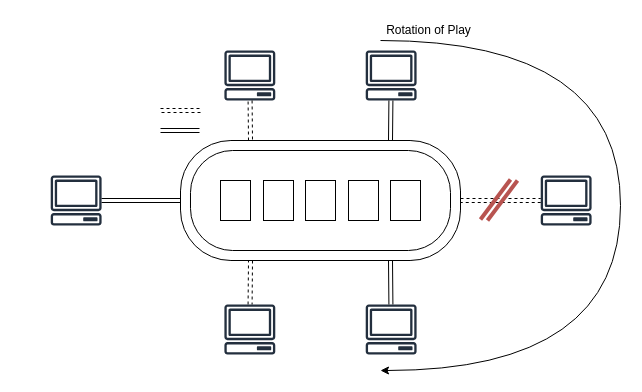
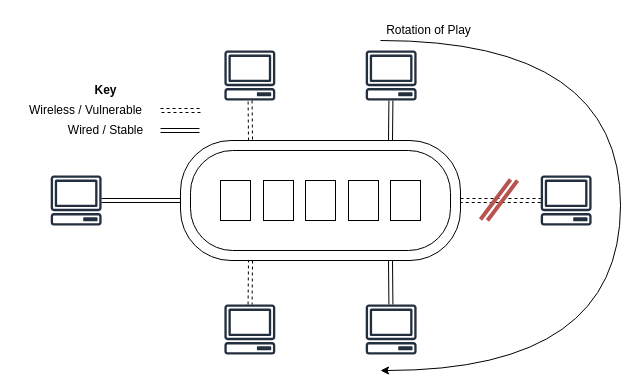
node "Key": added
node "Wireless / Vulnerable": added
node "Wired / Stable": added
